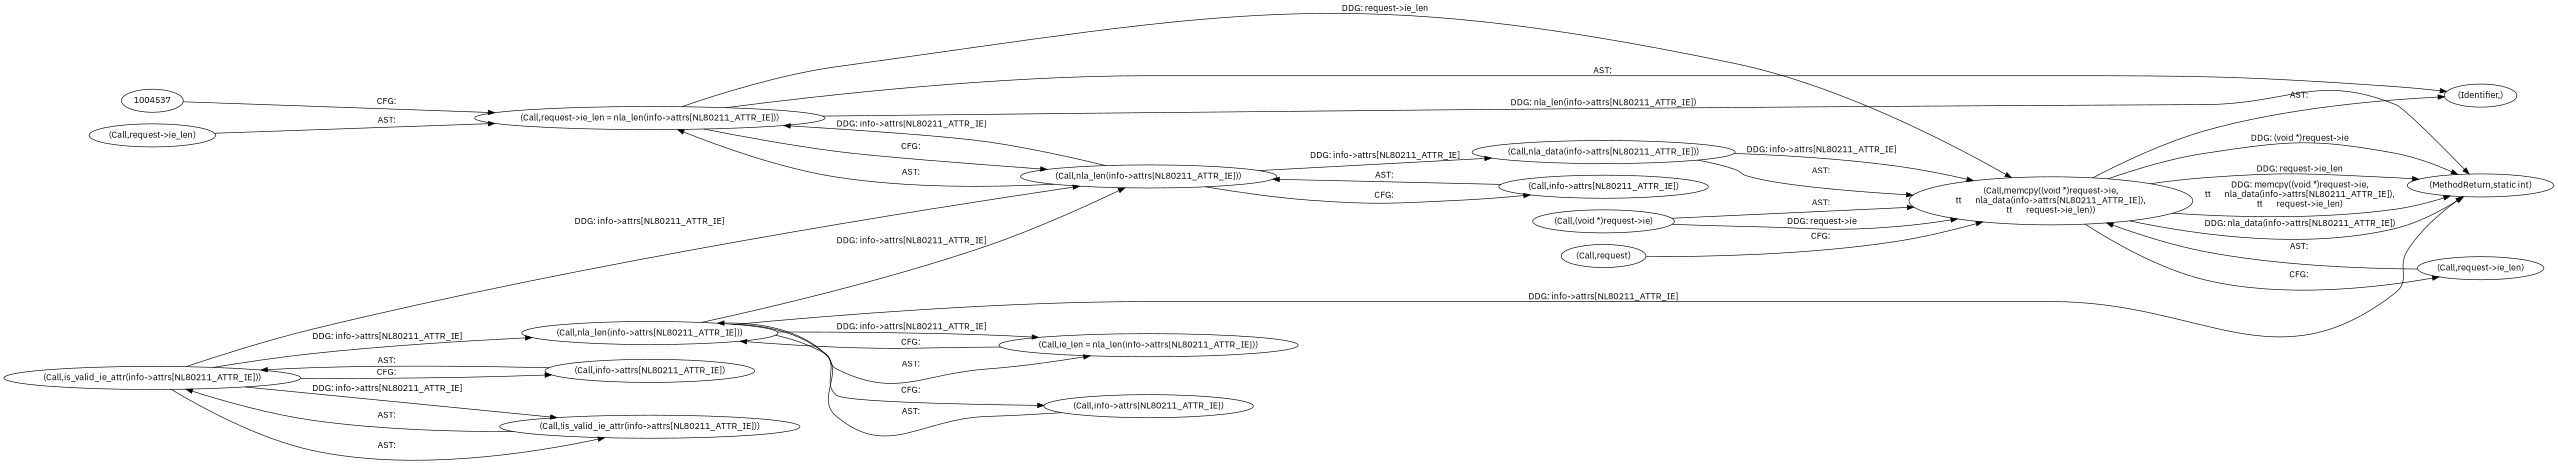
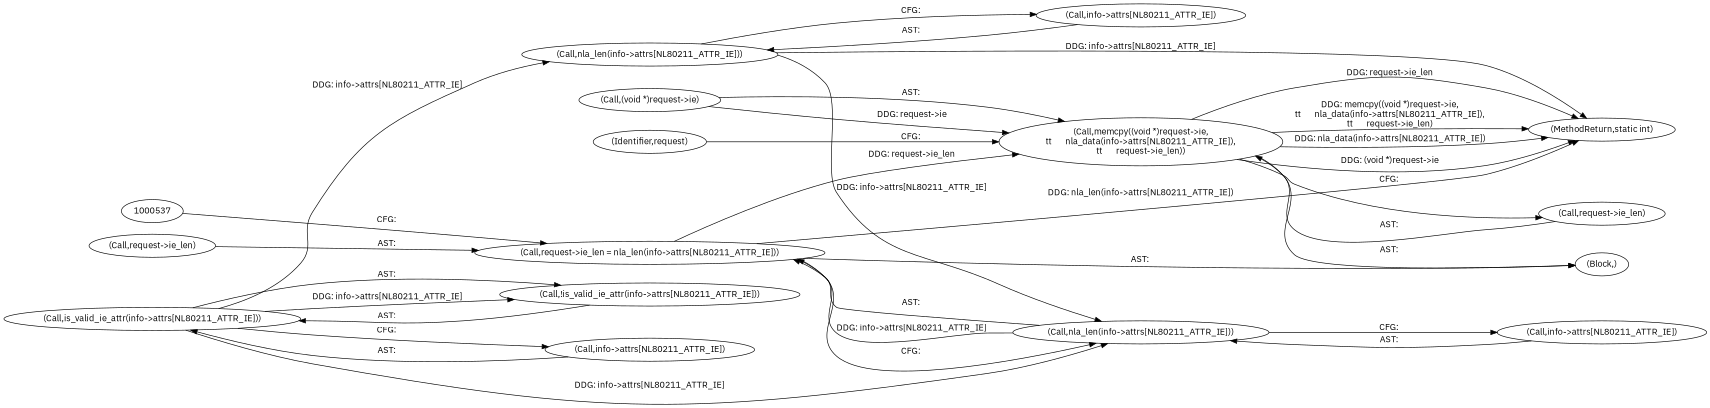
node "(Identifier,)": label "(Identifier,)" -> "(Block,)"
node "1004537": label "1004537" -> "1000537"
node "(Call,nla_data(info->attrs[NL80211_ATTR_IE]))": removed
node "(Call,request)": label "(Call,request)" -> "(Identifier,request)"
node "(Call,ie_len = nla_len(info->attrs[NL80211_ATTR_IE]))": removed
